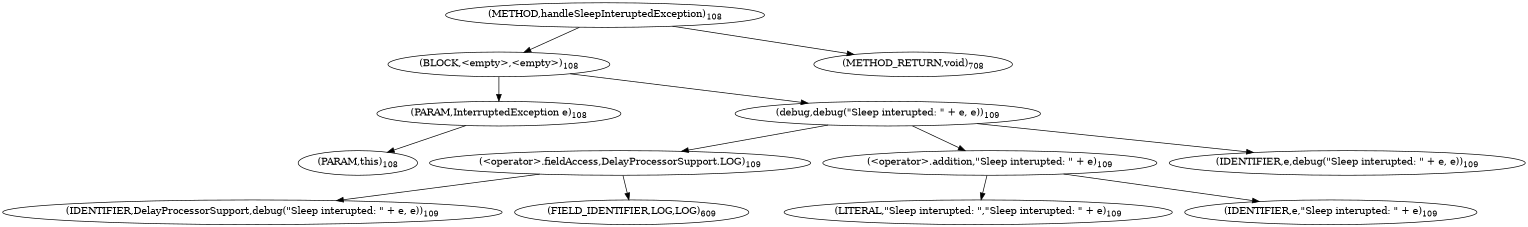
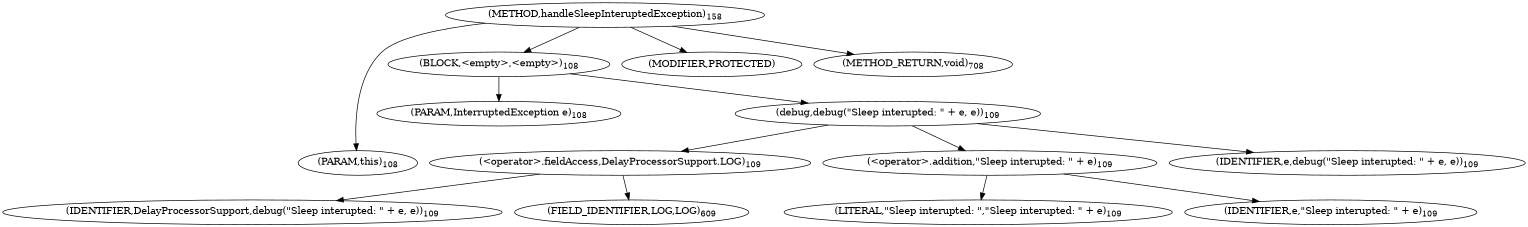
node "(METHOD,handleSleepInteruptedException)": text "108" -> "158"
node "(MODIFIER,PROTECTED)": added
edge "(PARAM,InterruptedException e)" -> "(PARAM,this)": now "(METHOD,handleSleepInteruptedException)" -> "(PARAM,this)"
